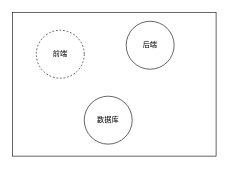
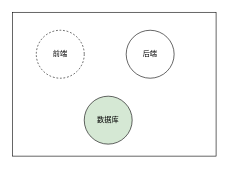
node "后端": moved (150, 45) -> (150, 54)
node "数据库": fillcolor #ffffff -> #d5e8d4
